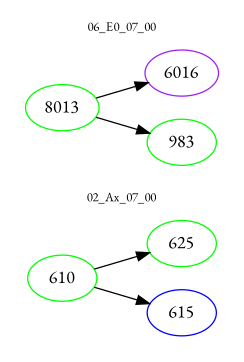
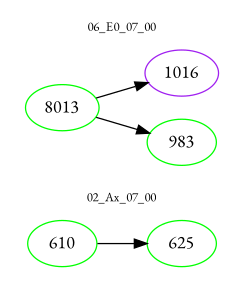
node "6016": label "6016" -> "1016"
node "615": removed
